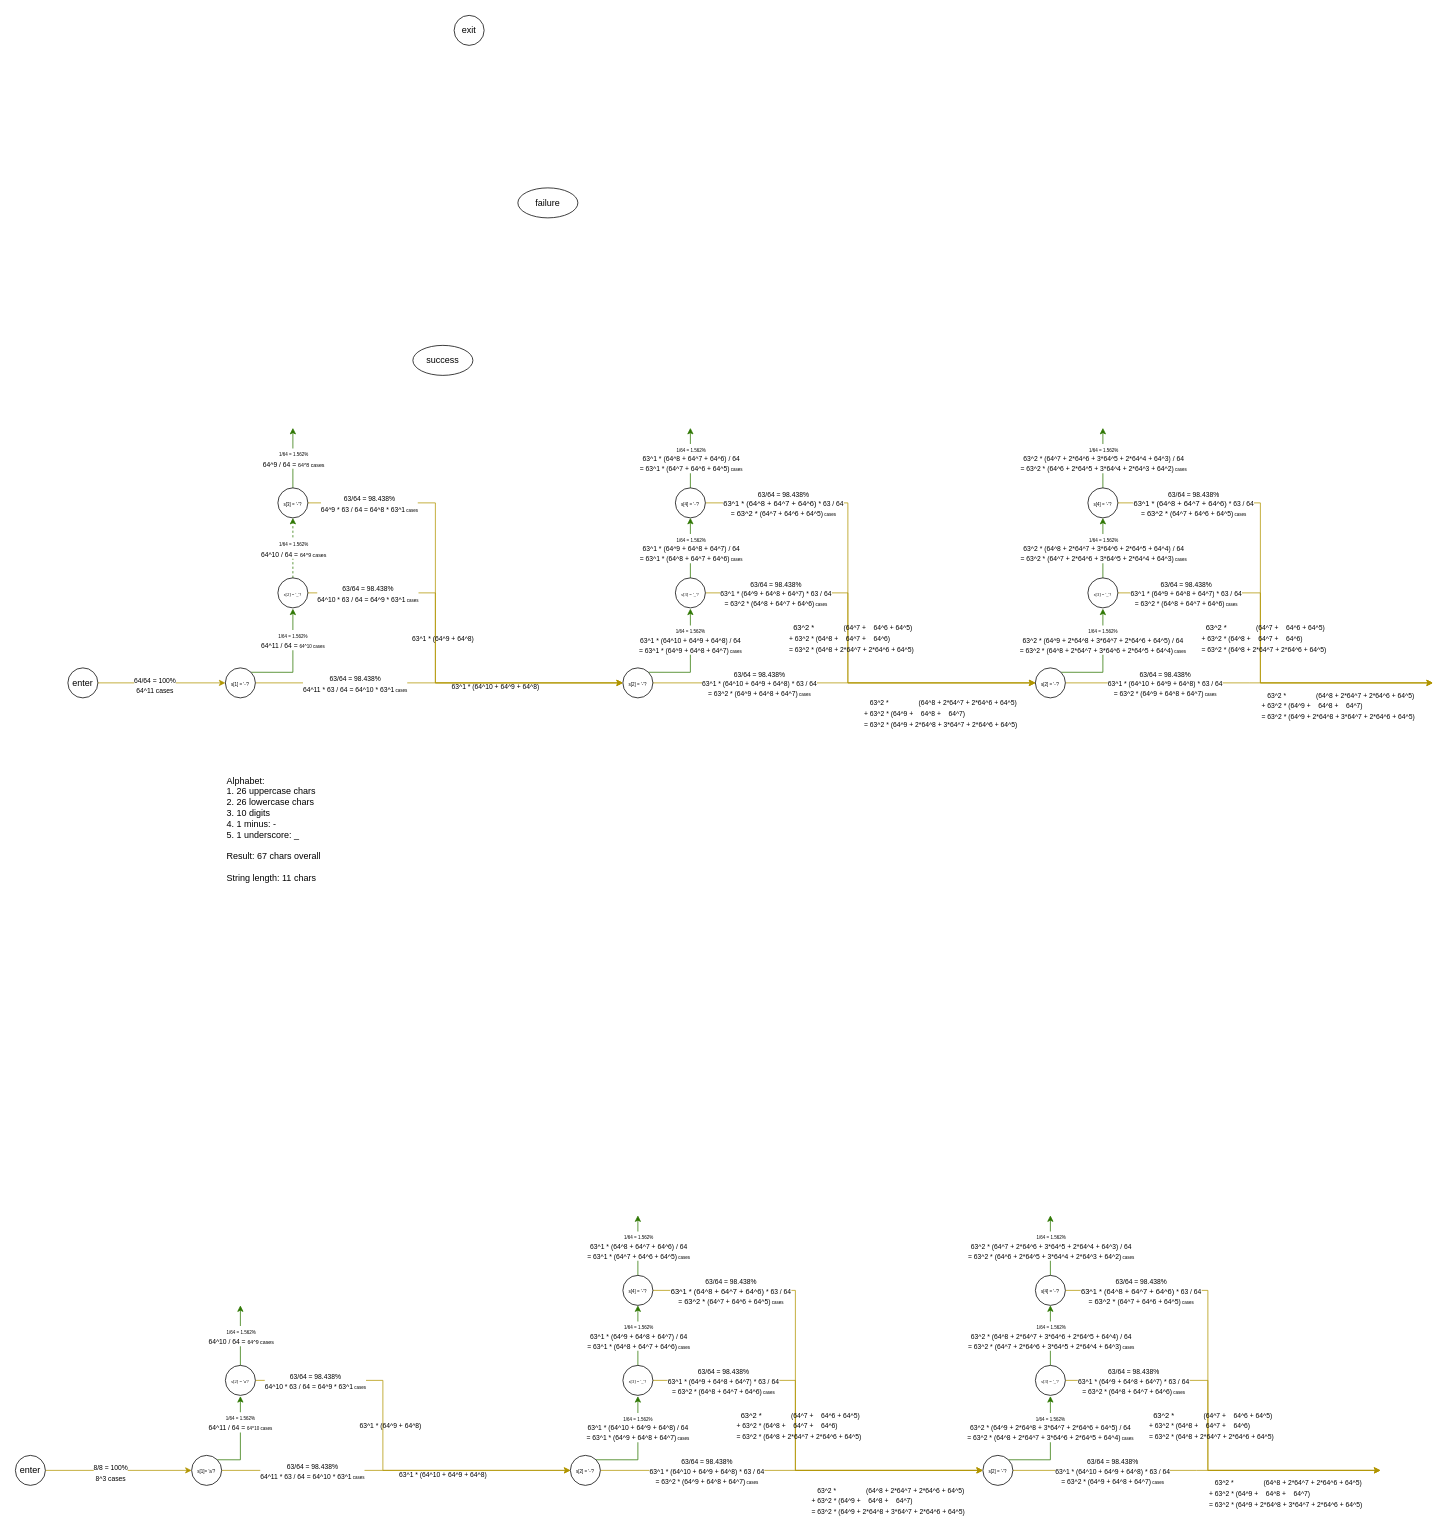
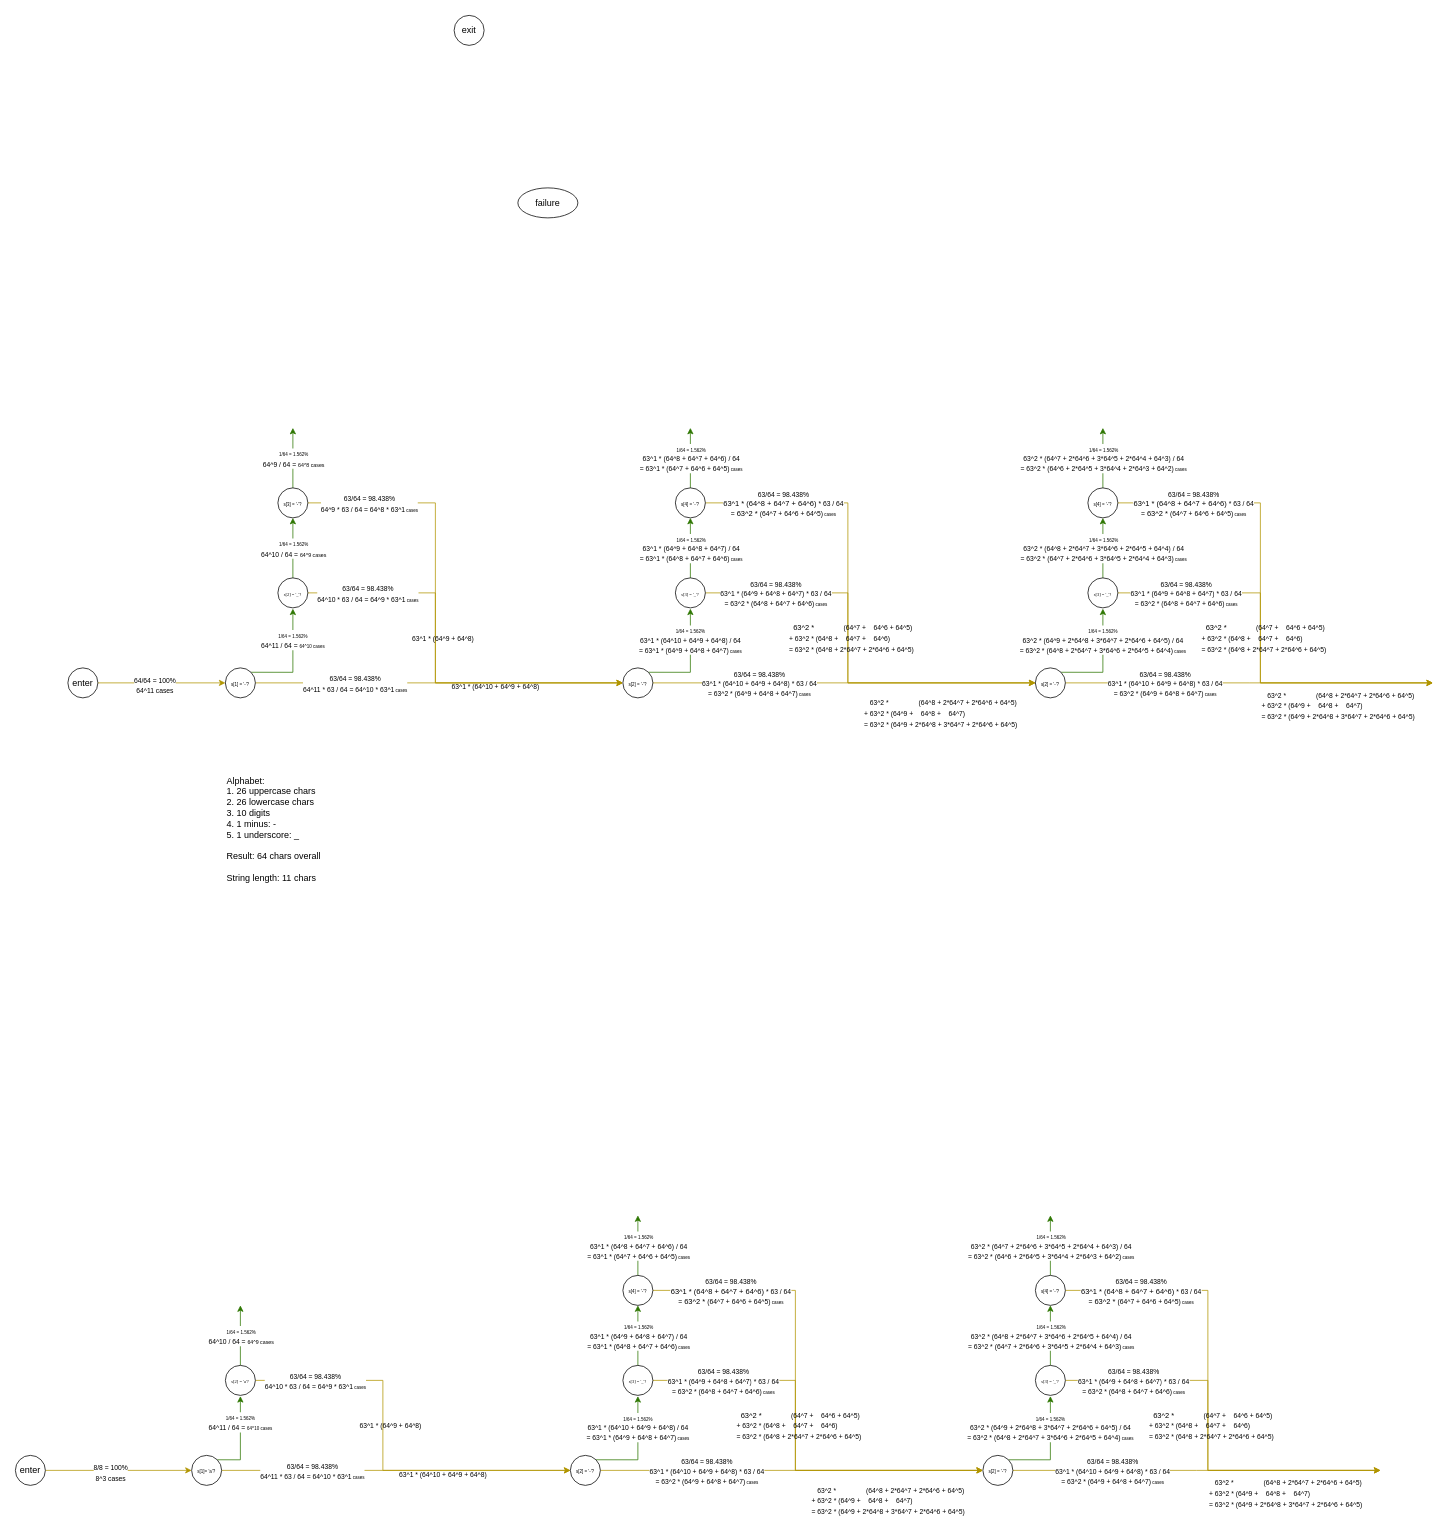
node "success": removed
edge "s[2] = '_'?" -> "s[3] = '-'?": style dashed -> solid
node "Alphabet: 1. 26 uppercase chars 2. 26 lowercase chars 3. 10 digits 4. 1 minus: - 5. 1 underscore: _ Result: 67 chars overall String length: 11 chars": label "Alphabet: 1. 26 uppercase chars 2. 26 lowercase chars 3. 10 digits 4. 1 minus: - 5. 1 underscore: _ Result: 67 chars overall String length: 11 chars" -> "Alphabet: 1. 26 uppercase chars 2. 26 lowercase chars 3. 10 digits 4. 1 minus: - 5. 1 underscore: _ Result: 64 chars overall String length: 11 chars"
